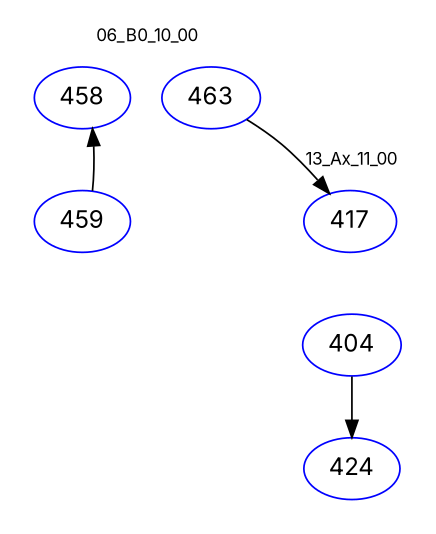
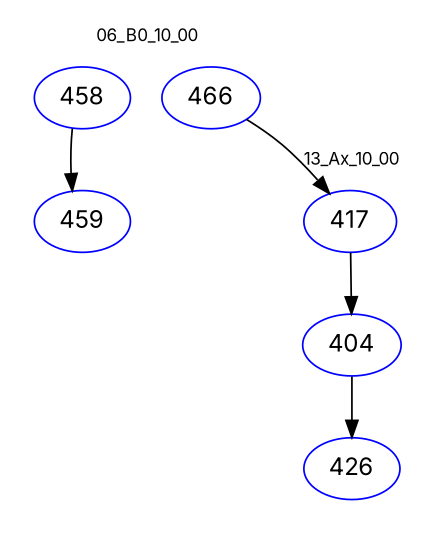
node "463": label "463" -> "466"
cluster "13_Ax_11_00": label "13_Ax_11_00" -> "13_Ax_10_00"
edge "459" -> "458": reversed
edge "417" -> "404": added
node "424": label "424" -> "426"
